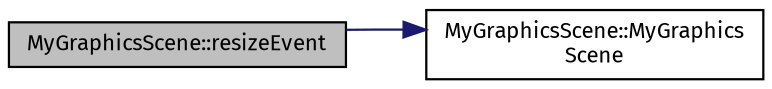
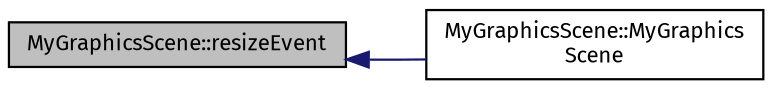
edge "MyGraphicsScene::resizeEvent" -> "MyGraphicsScene::MyGraphics Scene": reversed
